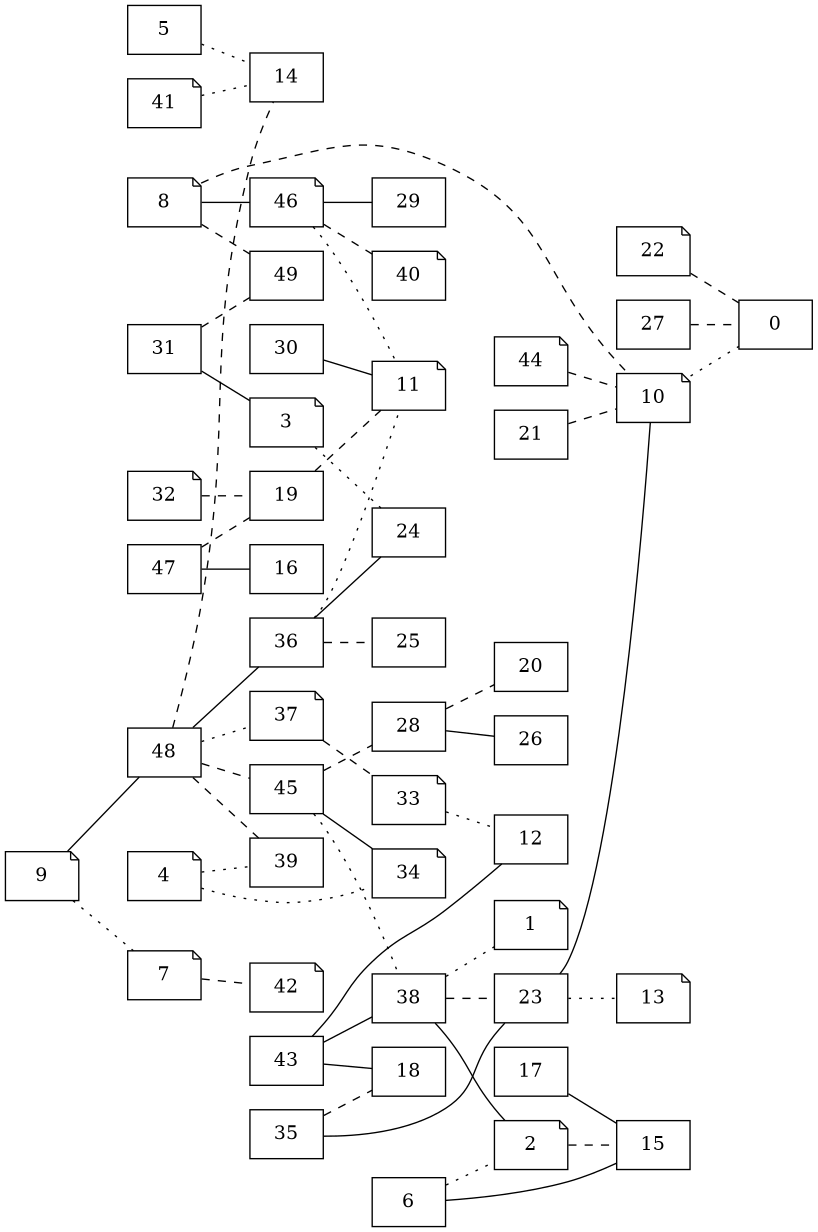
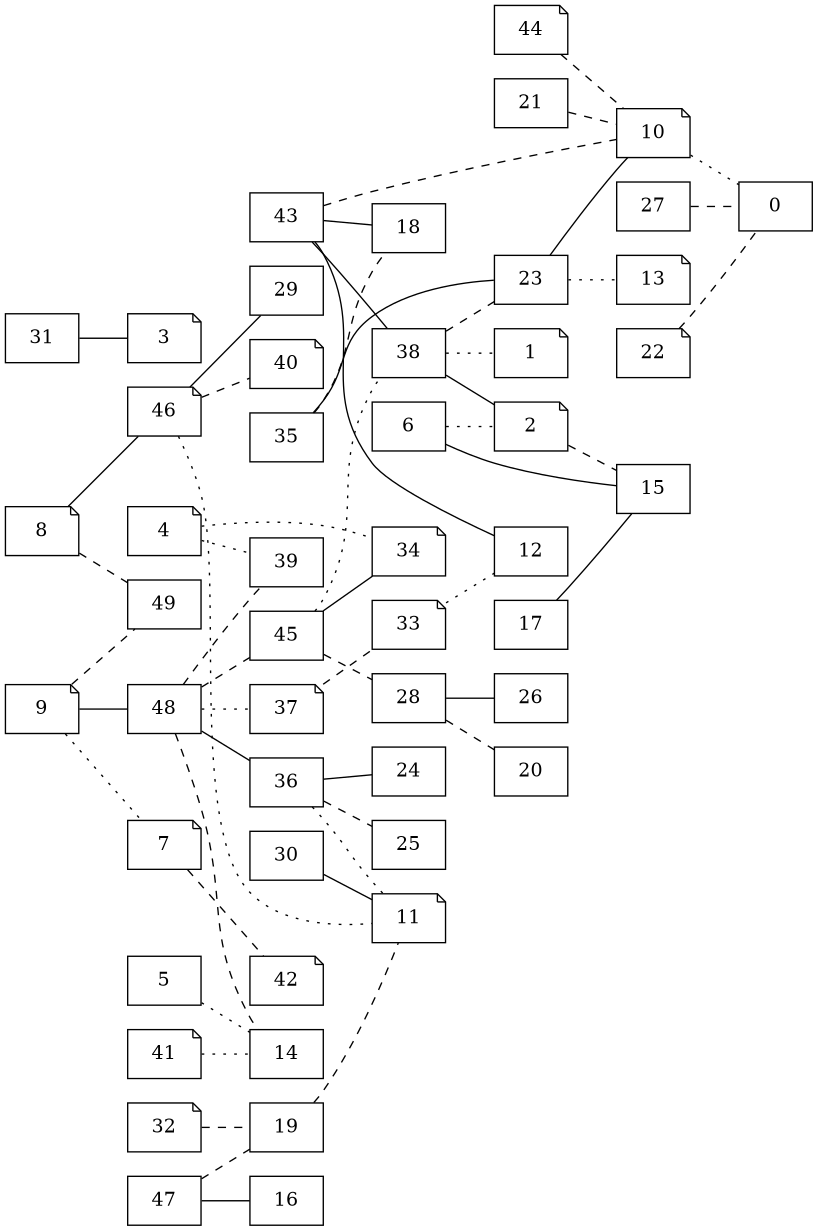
edge "8" -- "10": now "43" -- "10"
edge "49" -- "31": now "49" -- "9"
edge "3" -- "24": removed
